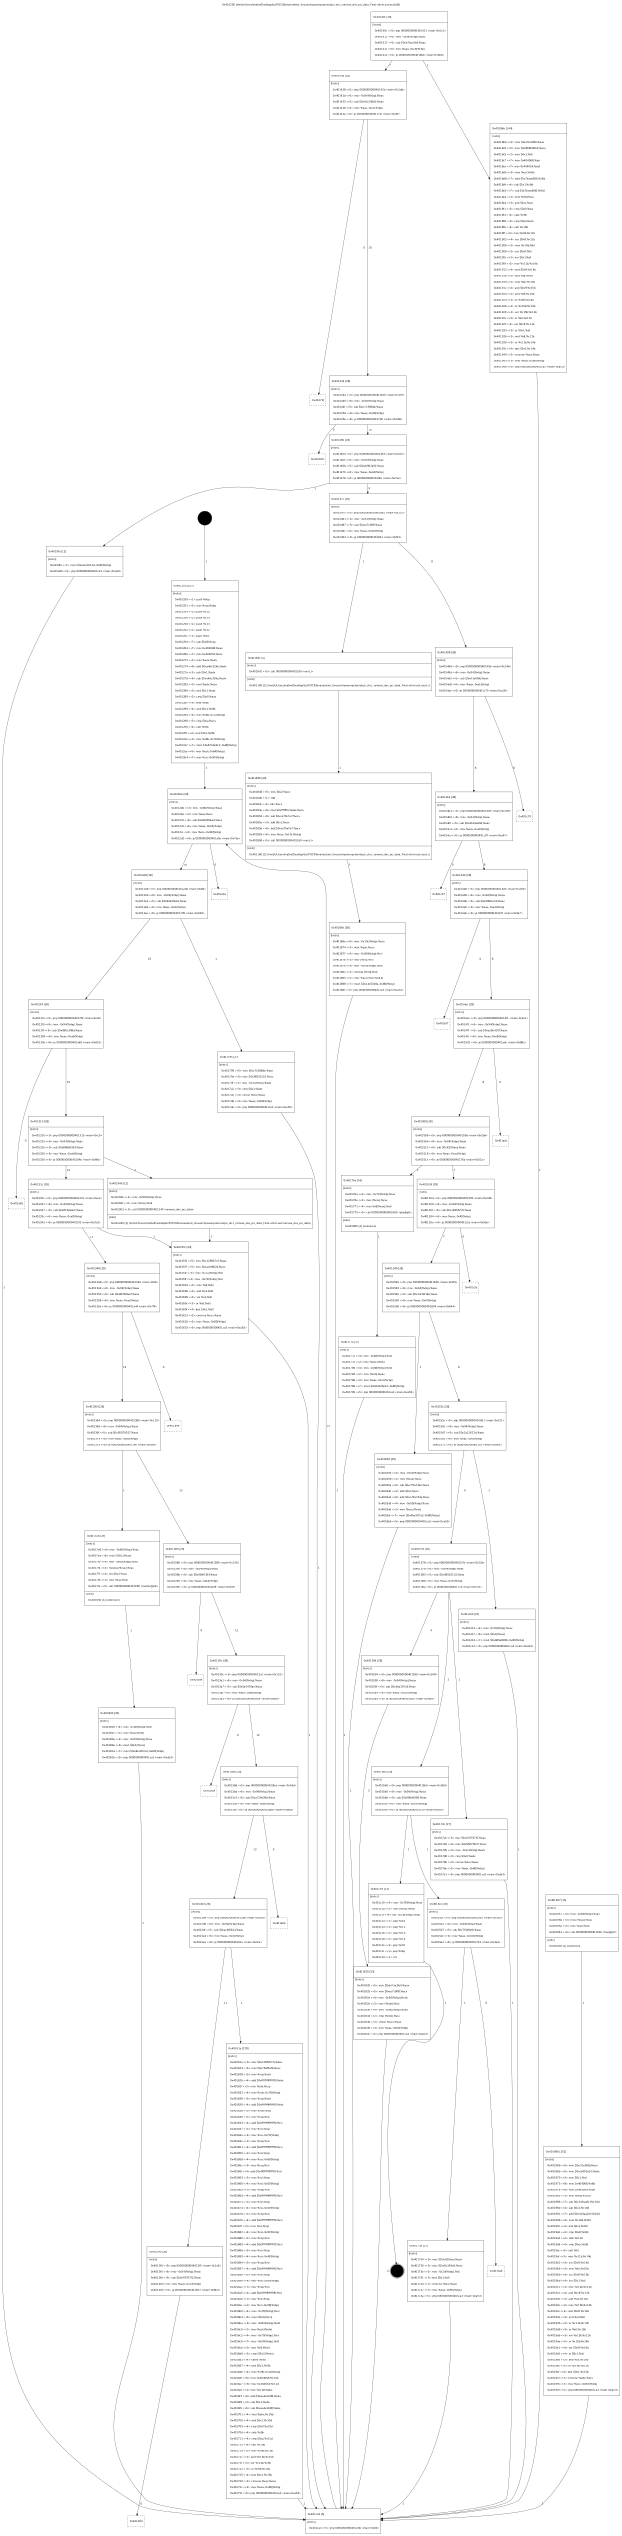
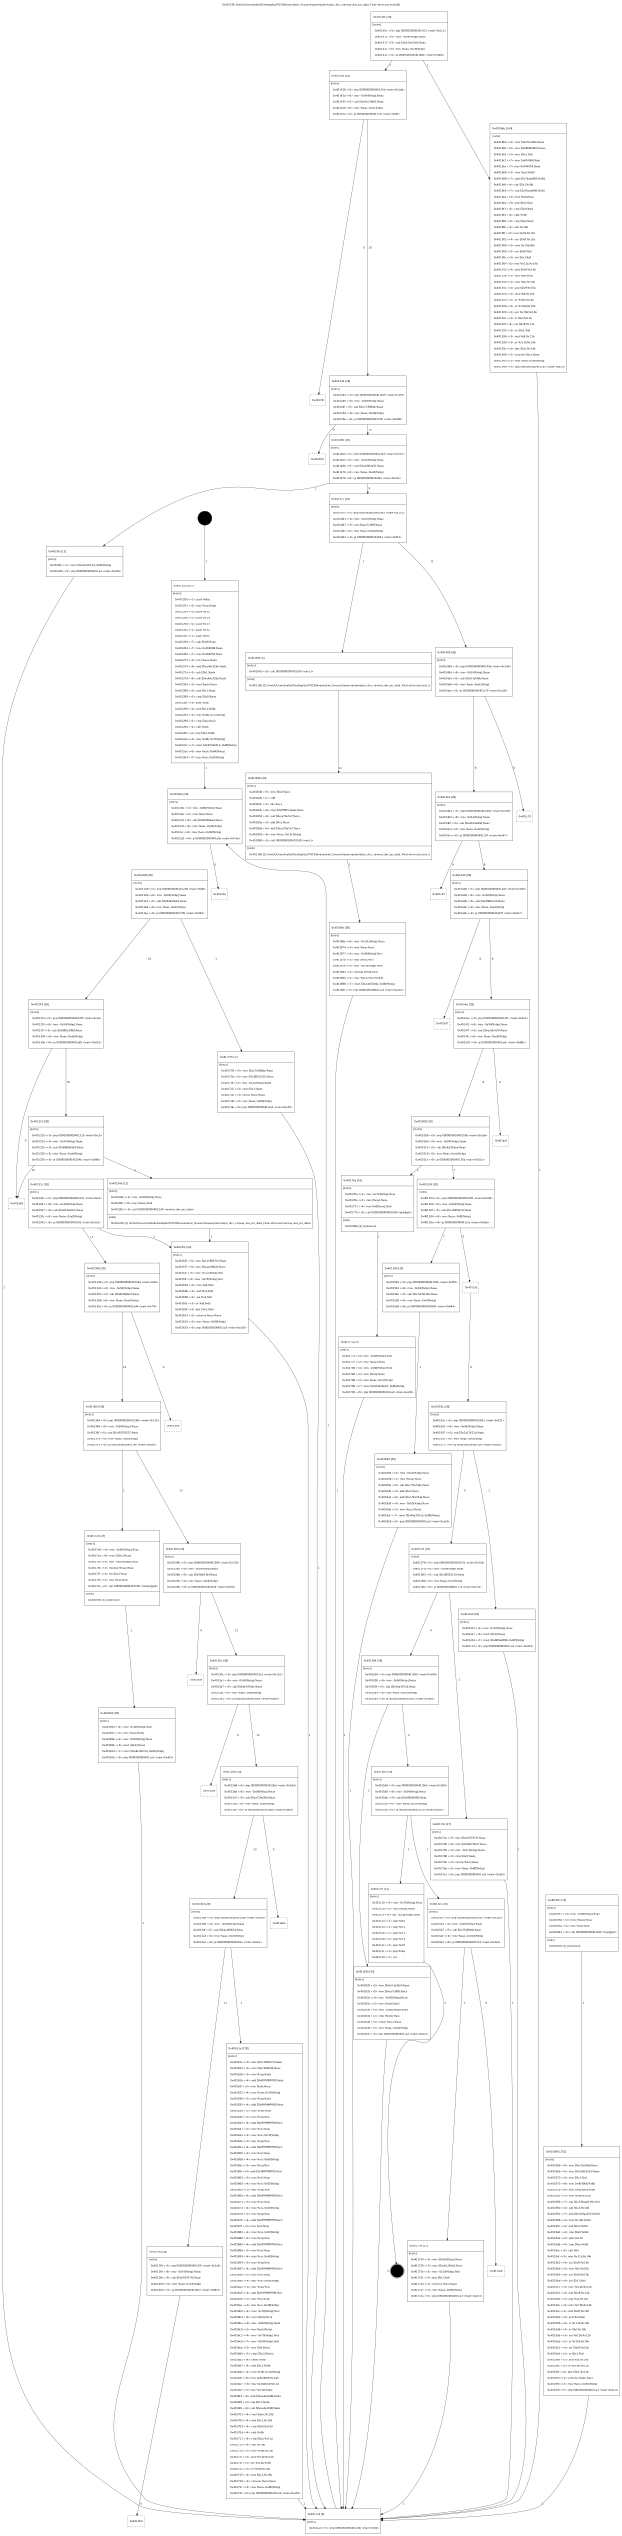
edge "0x401841 [5]" -> "0x401846 [40]": label " 1" -> " 12"
edge "0x4012bb [29]" -> "0x4012d8 [28]": removed, label "16"
edge "0x401310 [28]" -> "0x40132c [28]": now "0x401310 [28]" -> "0x401a65"
edge "0x401540 [28]" -> "0x40155c [28]": now "0x401c2e" -> "0x40155c [28]"
edge "0x401ca3 [5]" -> "0x4012bb [29]": label " 15" -> " 7"
edge "0x401578 [28]" -> "0x4015b0 [28]": now "0x401594 [28]" -> "0x4015b0 [28]"
